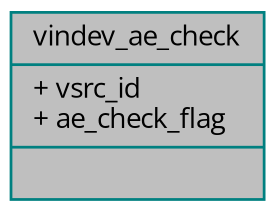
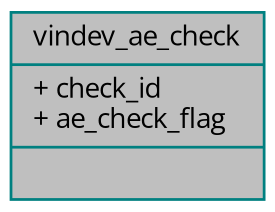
node "vindev_ae_check": text "+ vsrc_id" -> "+ check_id"
